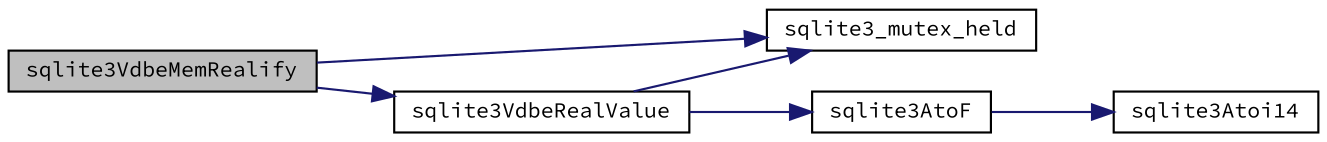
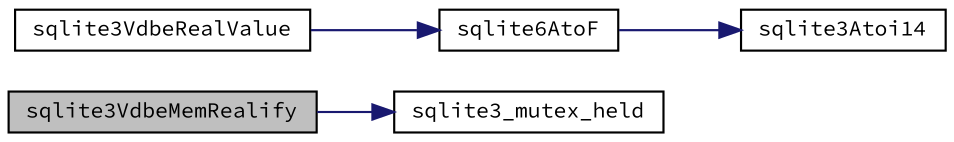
edge "sqlite3VdbeRealValue" -> "sqlite3_mutex_held": removed
edge "sqlite3VdbeMemRealify" -> "sqlite3VdbeRealValue": removed
node "sqlite3AtoF": label "sqlite3AtoF" -> "sqlite6AtoF"
